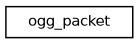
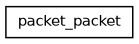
node "ogg_packet": label "ogg_packet" -> "packet_packet"
